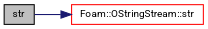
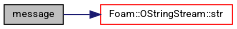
node "str": label "str" -> "message"
